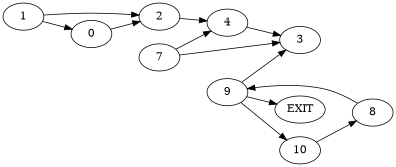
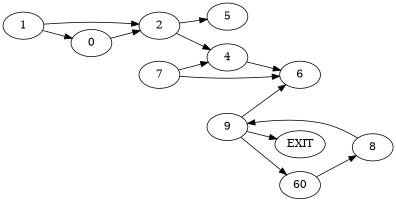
node "5": added
node "3": label "3" -> "6"
node "10": label "10" -> "60"
